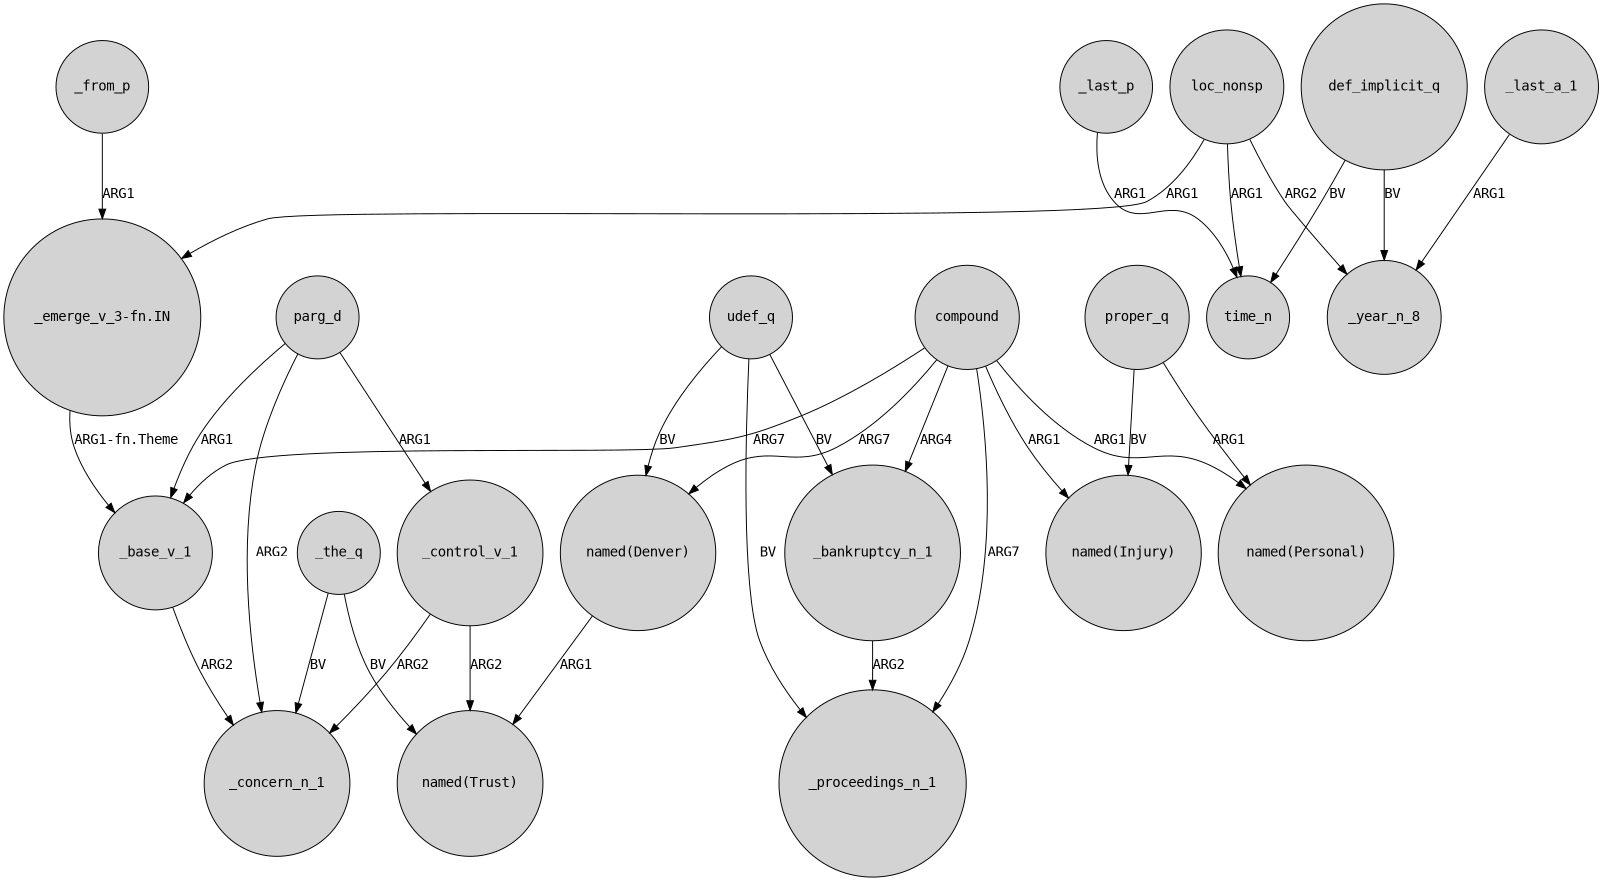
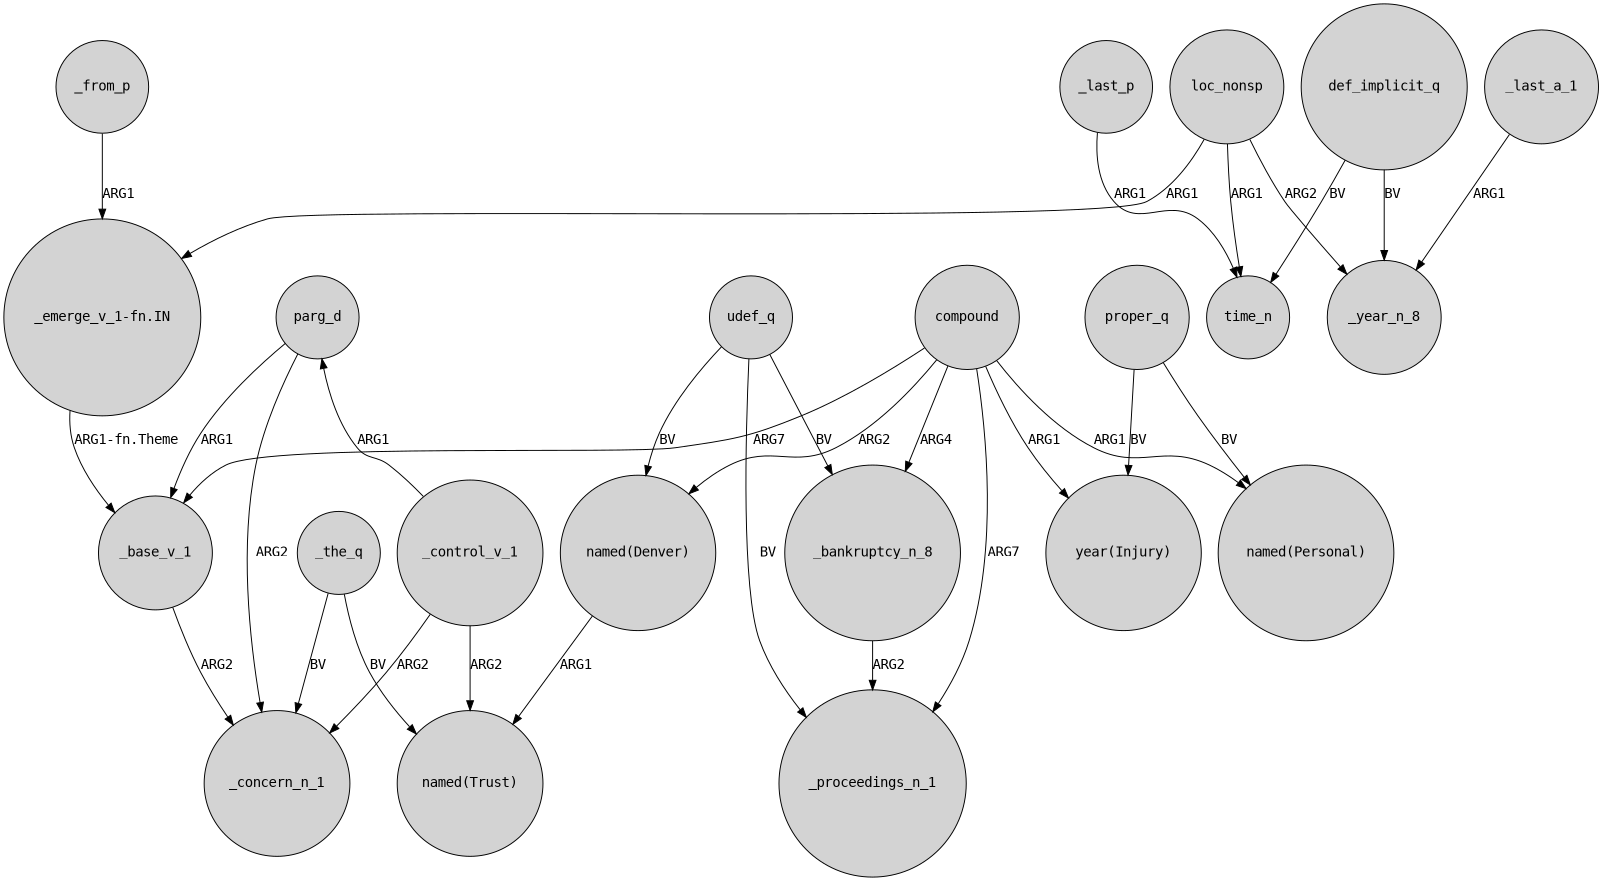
node "_emerge_v_3-fn.IN": label "_emerge_v_3-fn.IN" -> "_emerge_v_1-fn.IN"
edge "parg_d" -> "_control_v_1": reversed
edge "compound" -> "named(Denver)": label "ARG7" -> "ARG2"
edge "proper_q" -> "named(Personal)": label "ARG1" -> "BV"
node "_bankruptcy_n_1": label "_bankruptcy_n_1" -> "_bankruptcy_n_8"
node "named(Injury)": label "named(Injury)" -> "year(Injury)"
